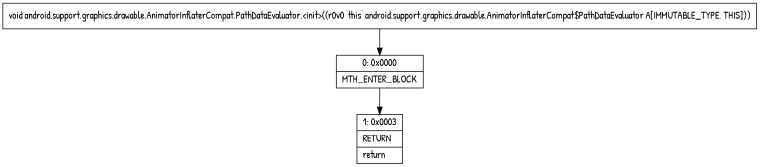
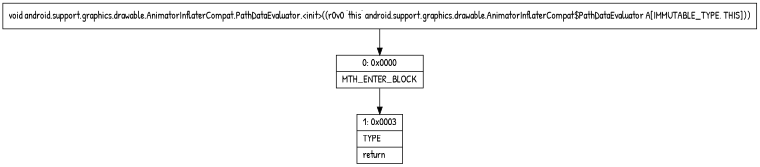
node "1: 0x0003": text "RETURN" -> "TYPE"
